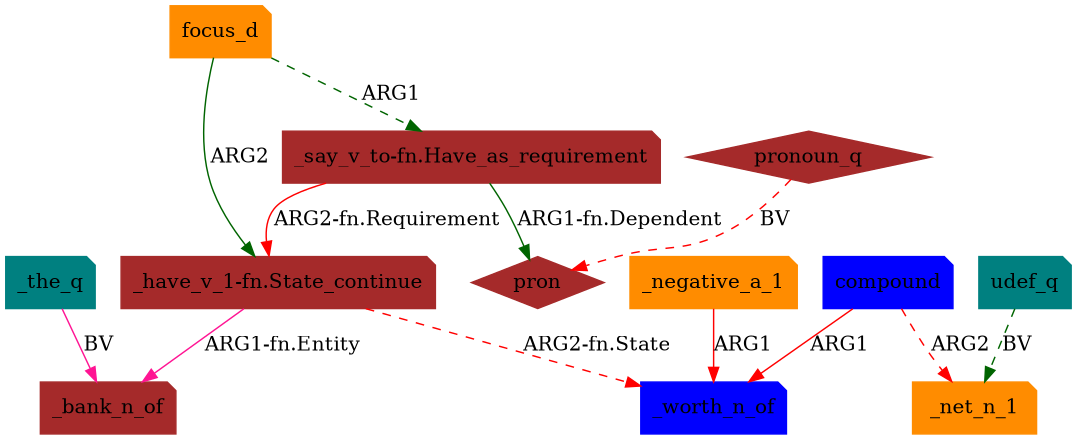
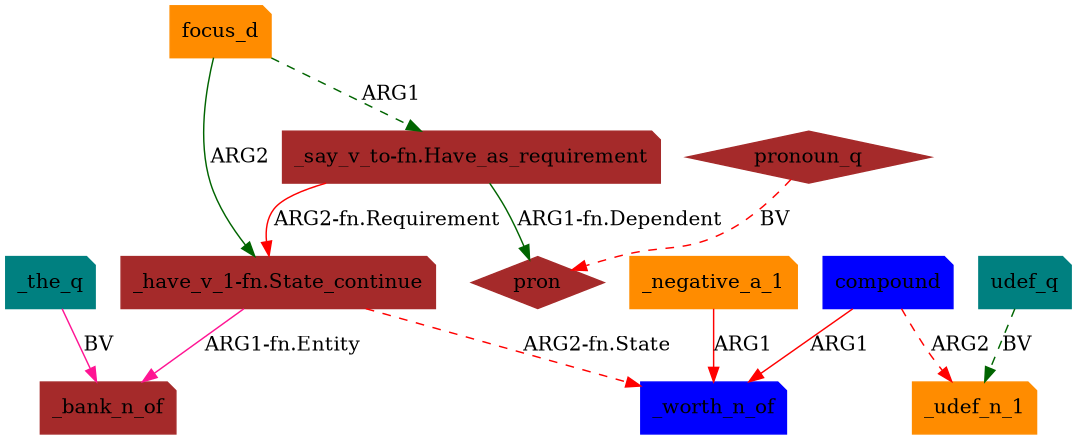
node "_net_n_1": label "_net_n_1" -> "_udef_n_1"
